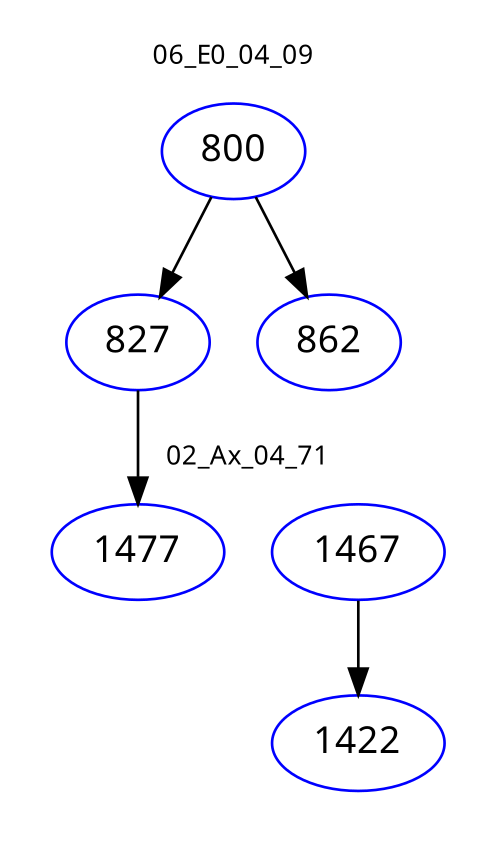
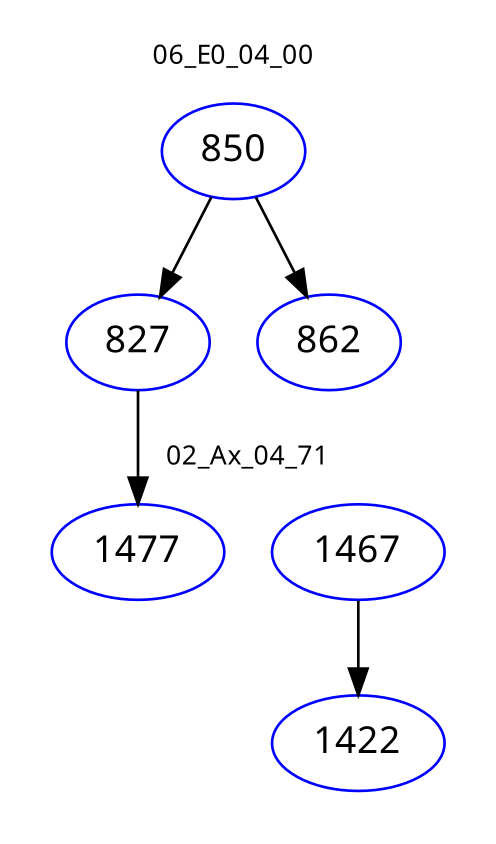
cluster "06_E0_04_09": label "06_E0_04_09" -> "06_E0_04_00"
node "800": label "800" -> "850"
